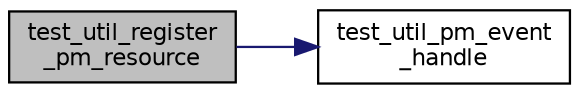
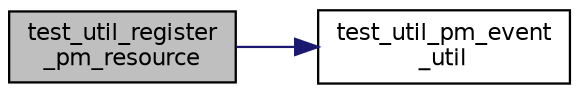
node "test_util_pm_event _handle": label "test_util_pm_event _handle" -> "test_util_pm_event _util"
